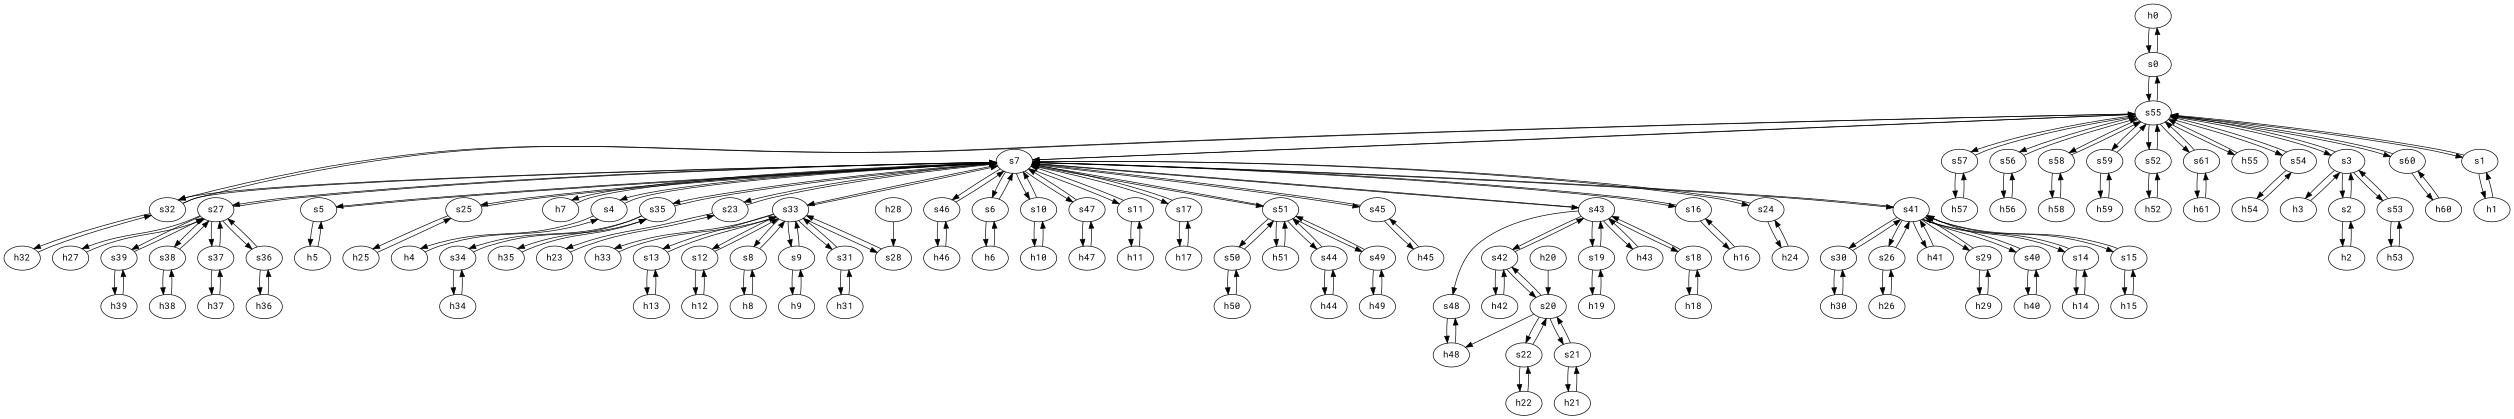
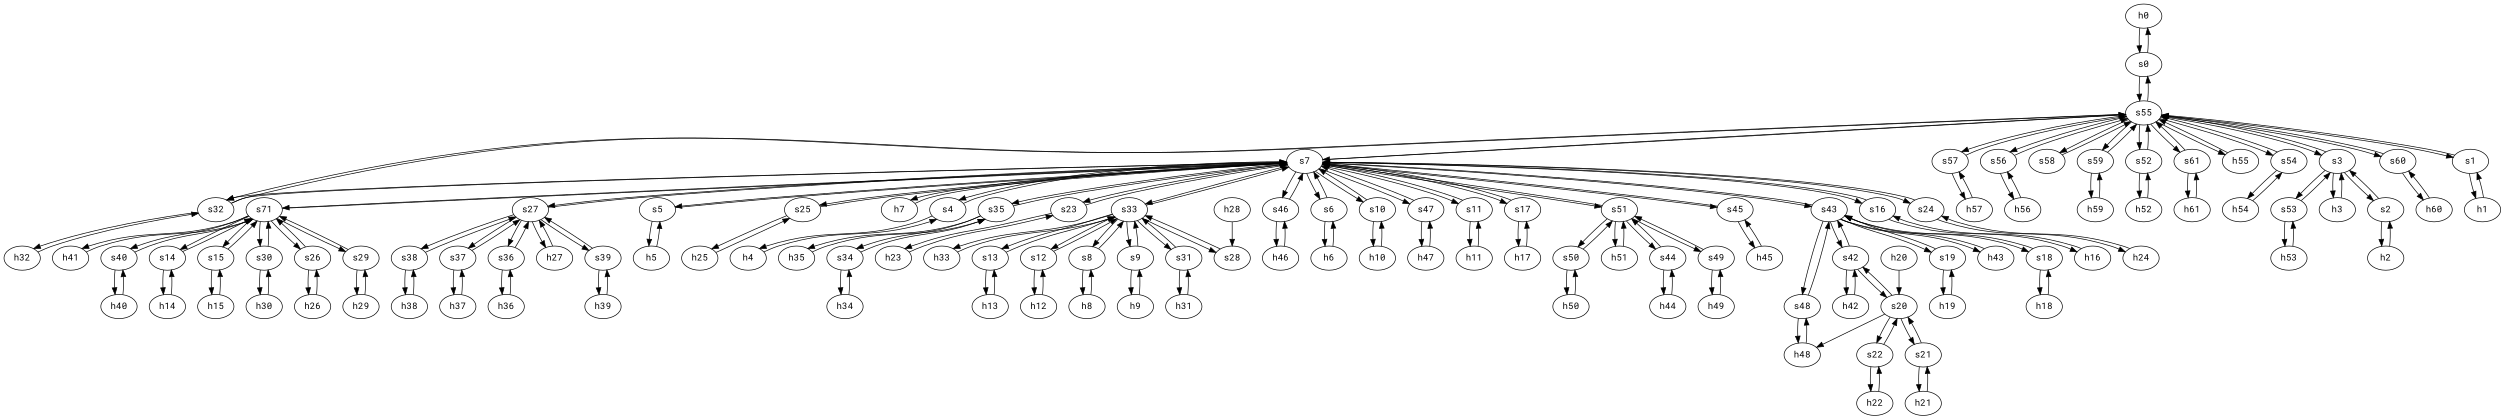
node "s41": label "s41" -> "s71"
node "h58": removed
edge "s48" -> "s43": added
